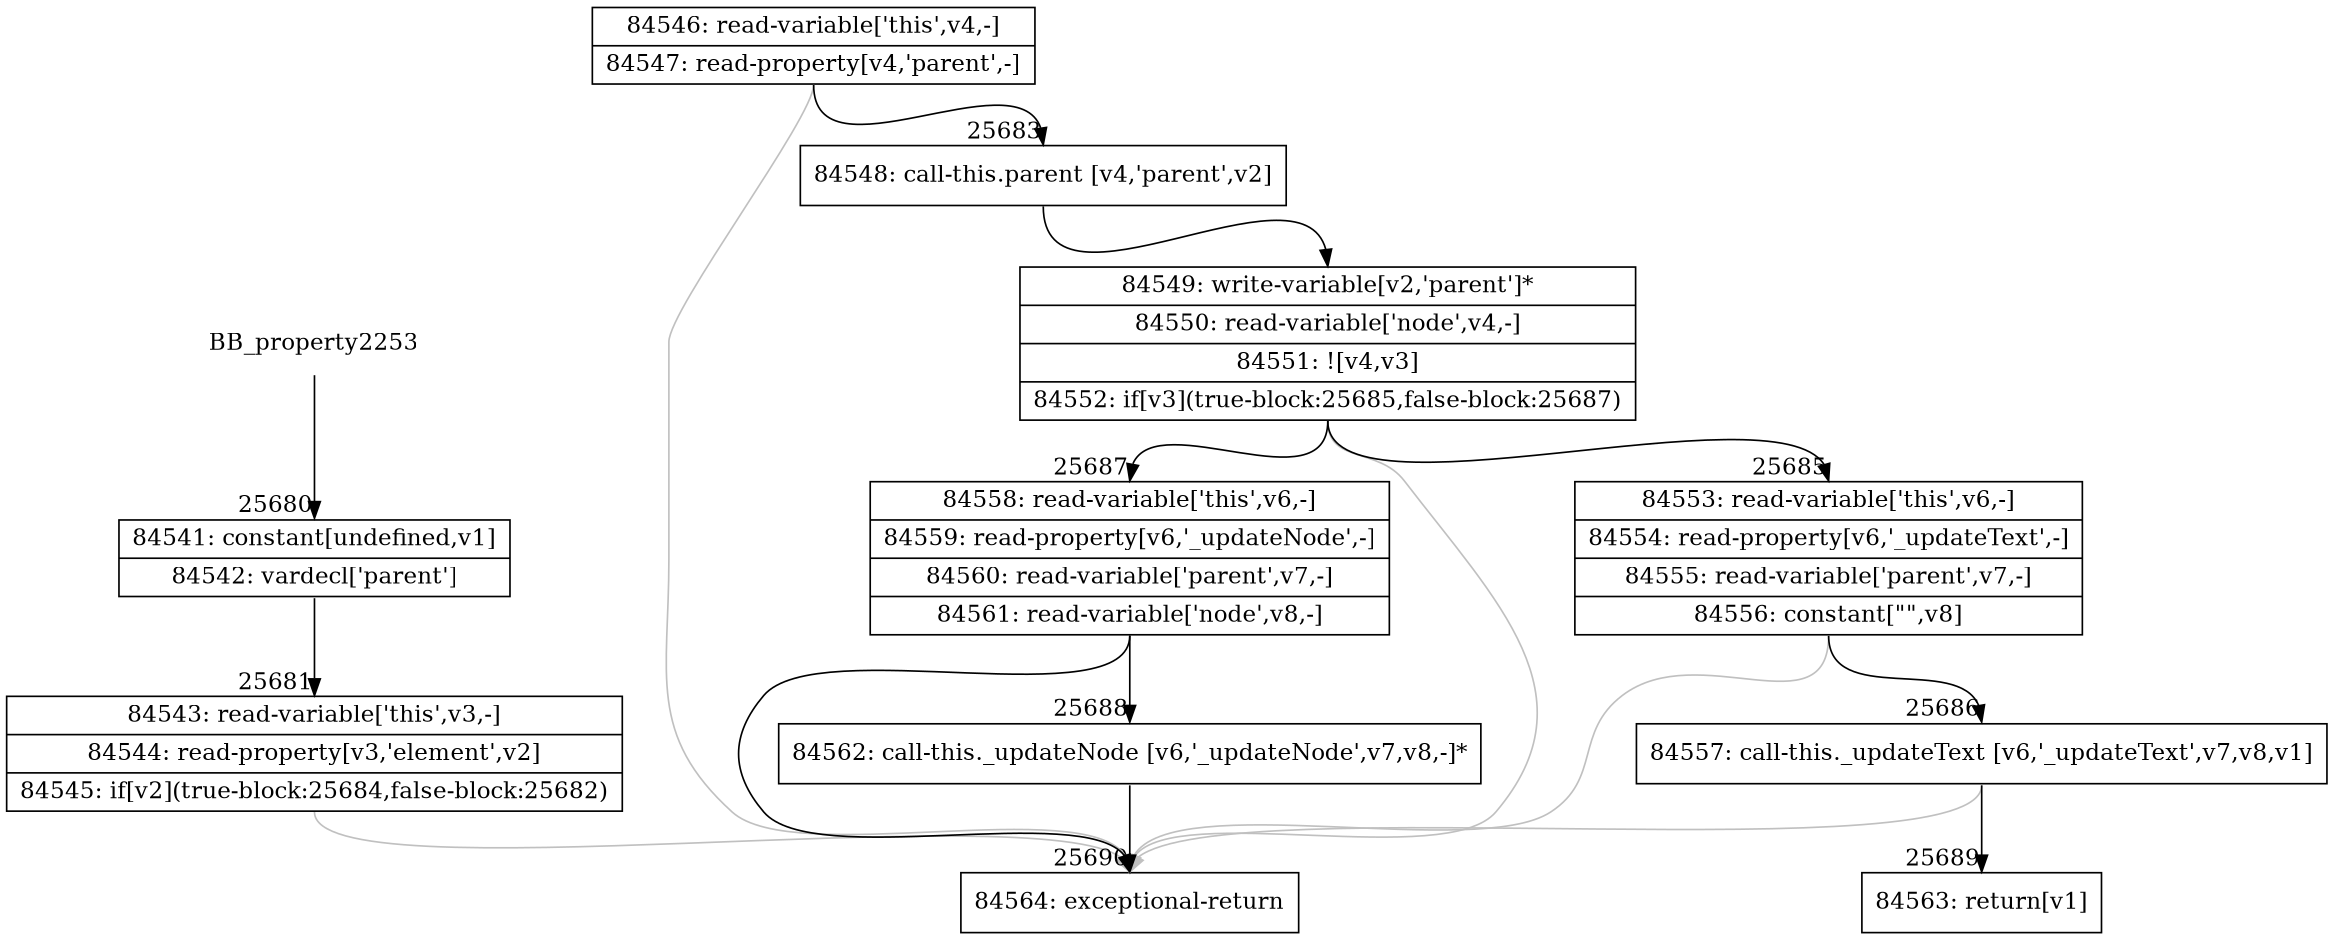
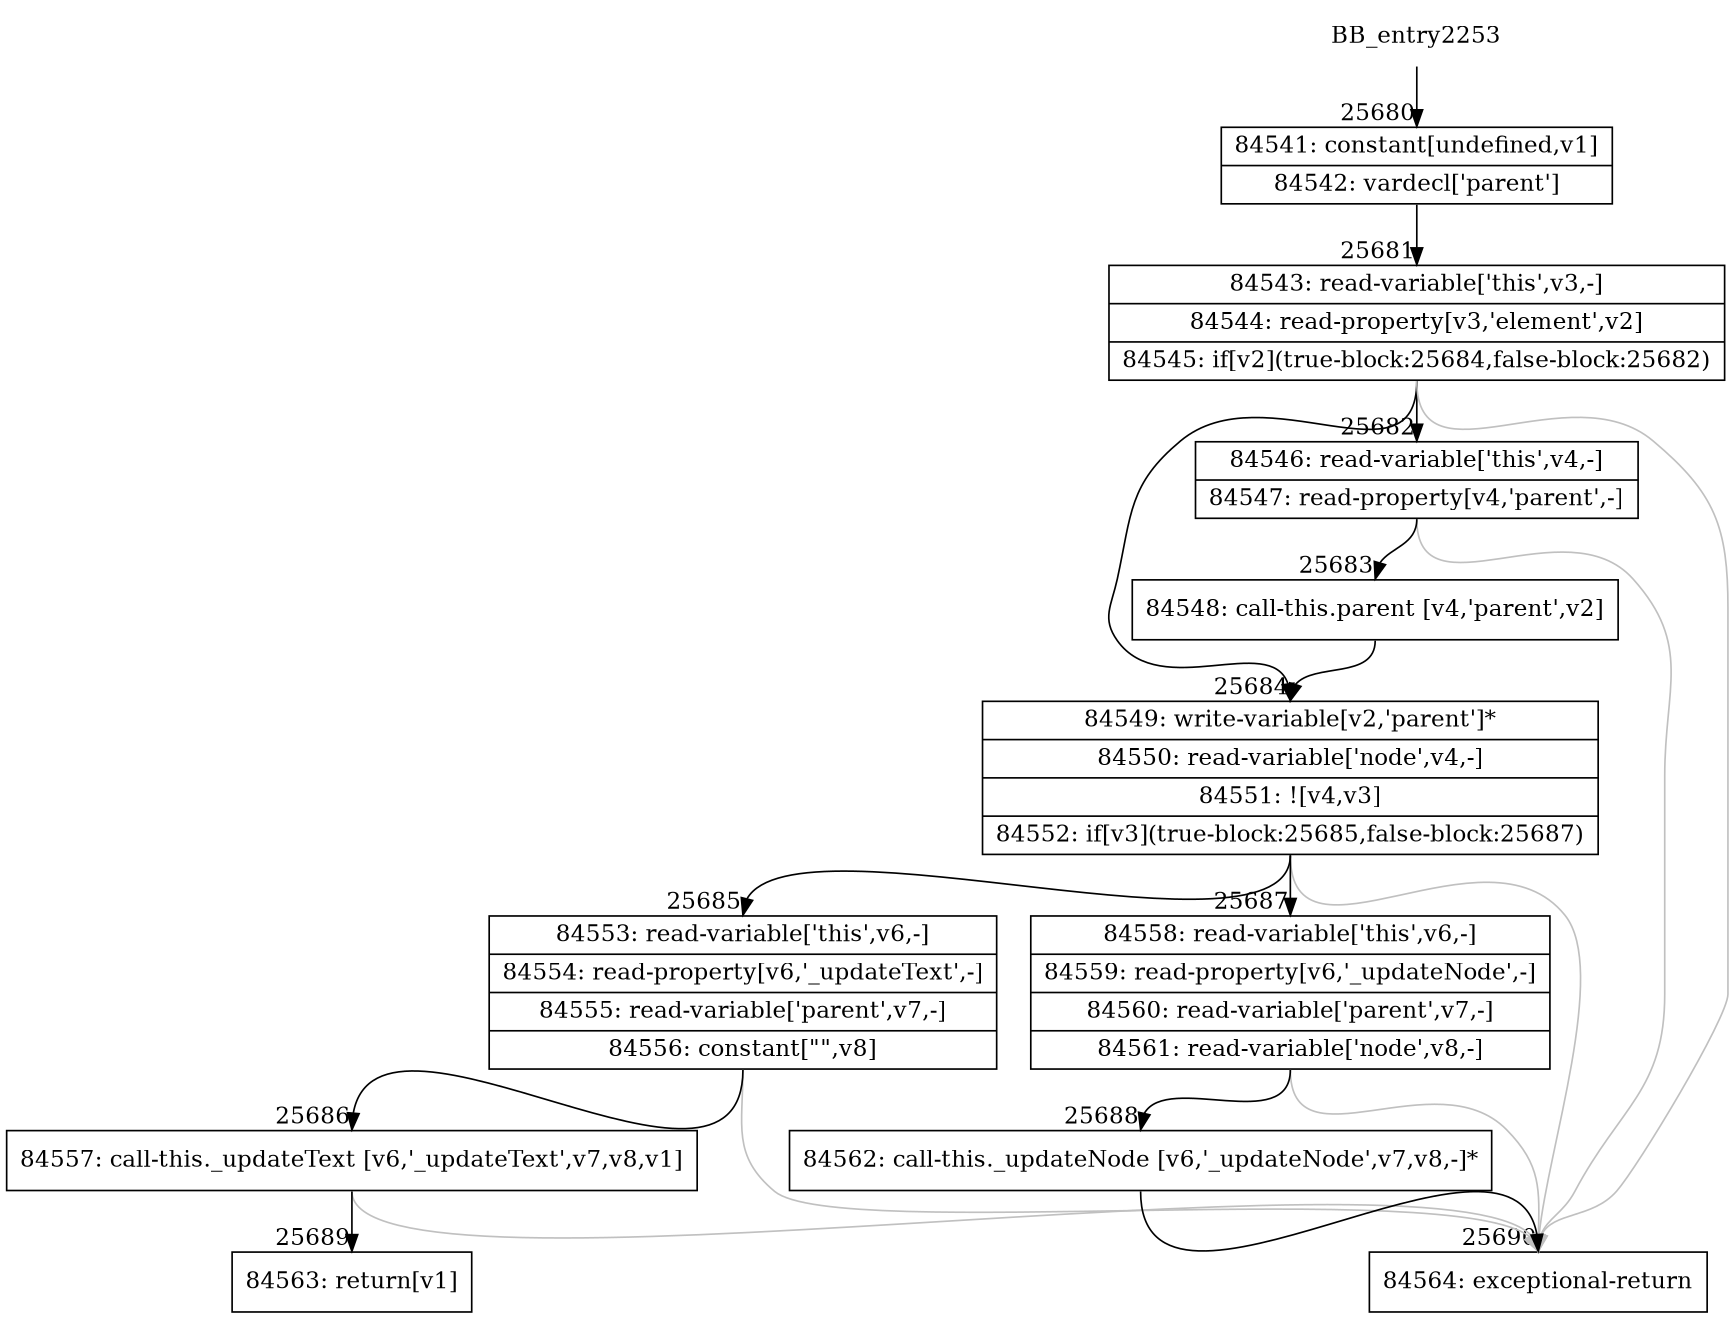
node "BB_property2253": label "BB_property2253" -> "BB_entry2253"
edge "84543: read-variable['this',v3,-]" -> "84546: read-variable['this',v4,-]": added
edge "84543: read-variable['this',v3,-]" -> "84549: write-variable[v2,'parent']*": added
edge "84558: read-variable['this',v6,-]" -> "84564: exceptional-return": color black -> gray
